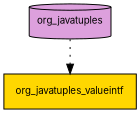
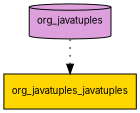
node "org_javatuples_valueintf": label "org_javatuples_valueintf" -> "org_javatuples_javatuples"
